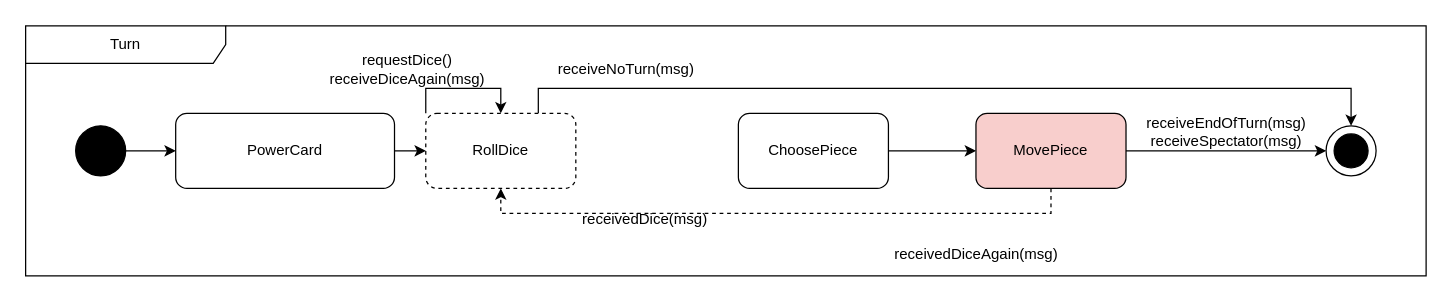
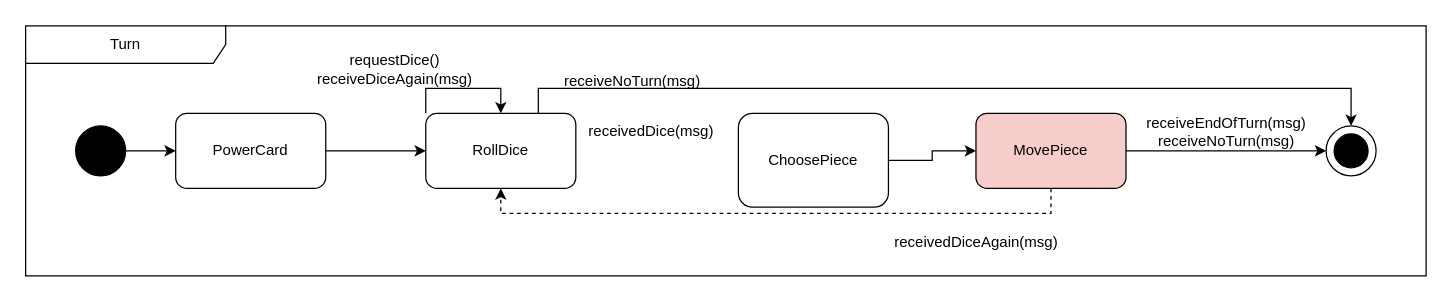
node "requestDice() receiveDiceAgain(msg)": moved (407, 69) -> (394, 69)
node "receiveNoTurn(msg)": moved (626, 69) -> (632, 82)
node "receiveEndOfTurn(msg) receiveSpectator(msg)": label "receiveEndOfTurn(msg) receiveSpectator(msg)" -> "receiveEndOfTurn(msg) receiveNoTurn(msg)"
node "PowerCard": size 219x75 -> 150x75
node "RollDice": style dashed -> solid
node "ChoosePiece": size 150x75 -> 150x94
node "receivedDice(msg)": moved (644, 219) -> (651, 132)
node "receivedDiceAgain(msg)": moved (976, 254) -> (976, 242)
